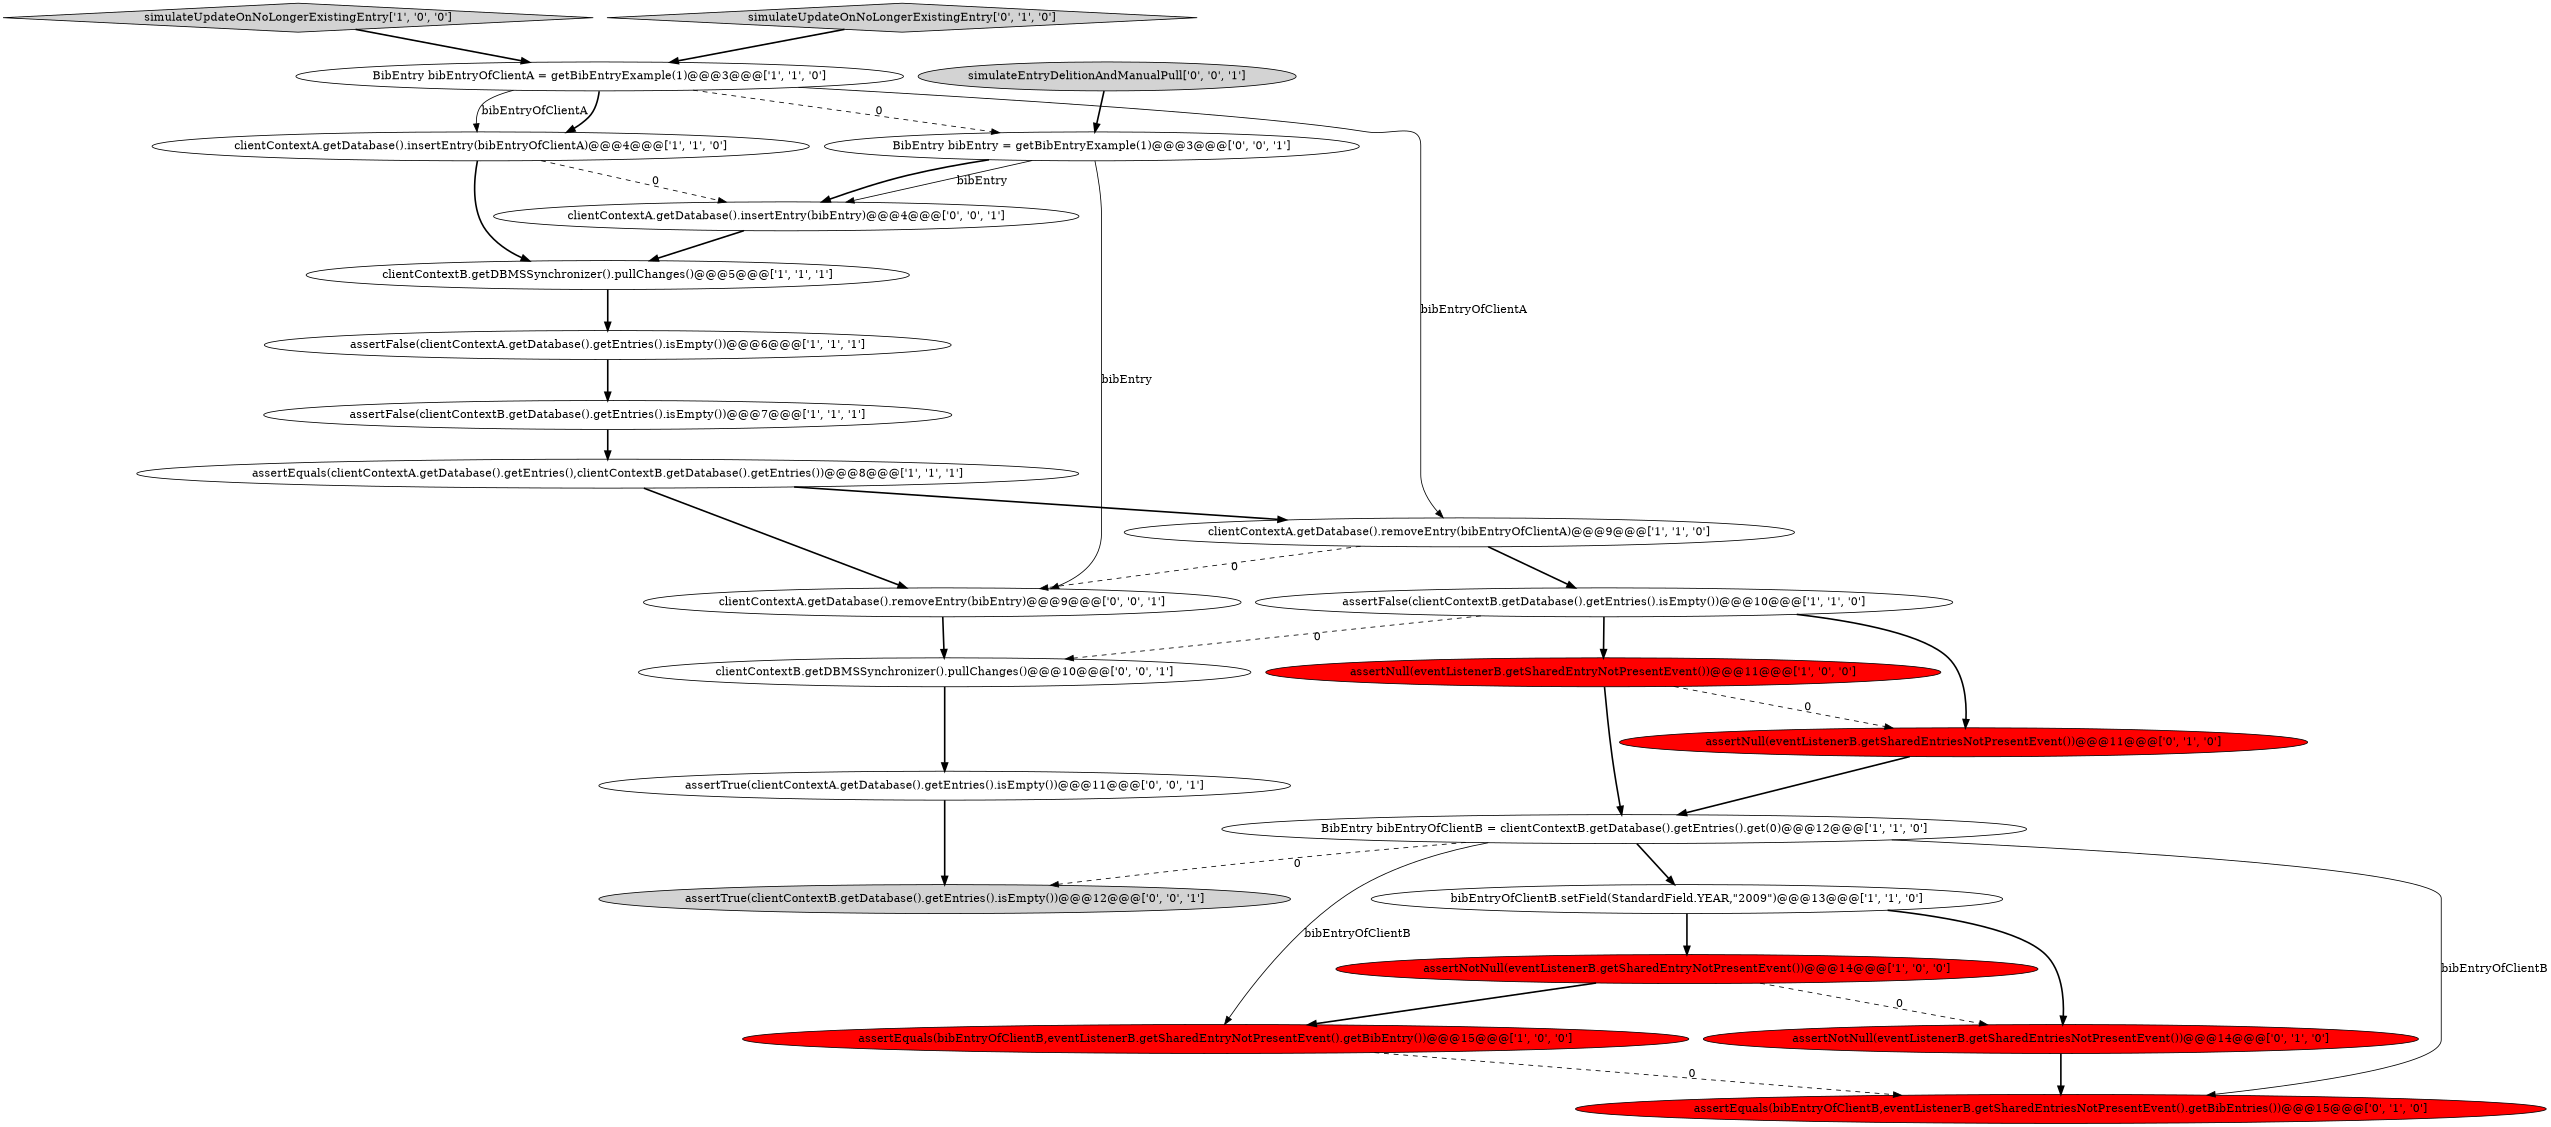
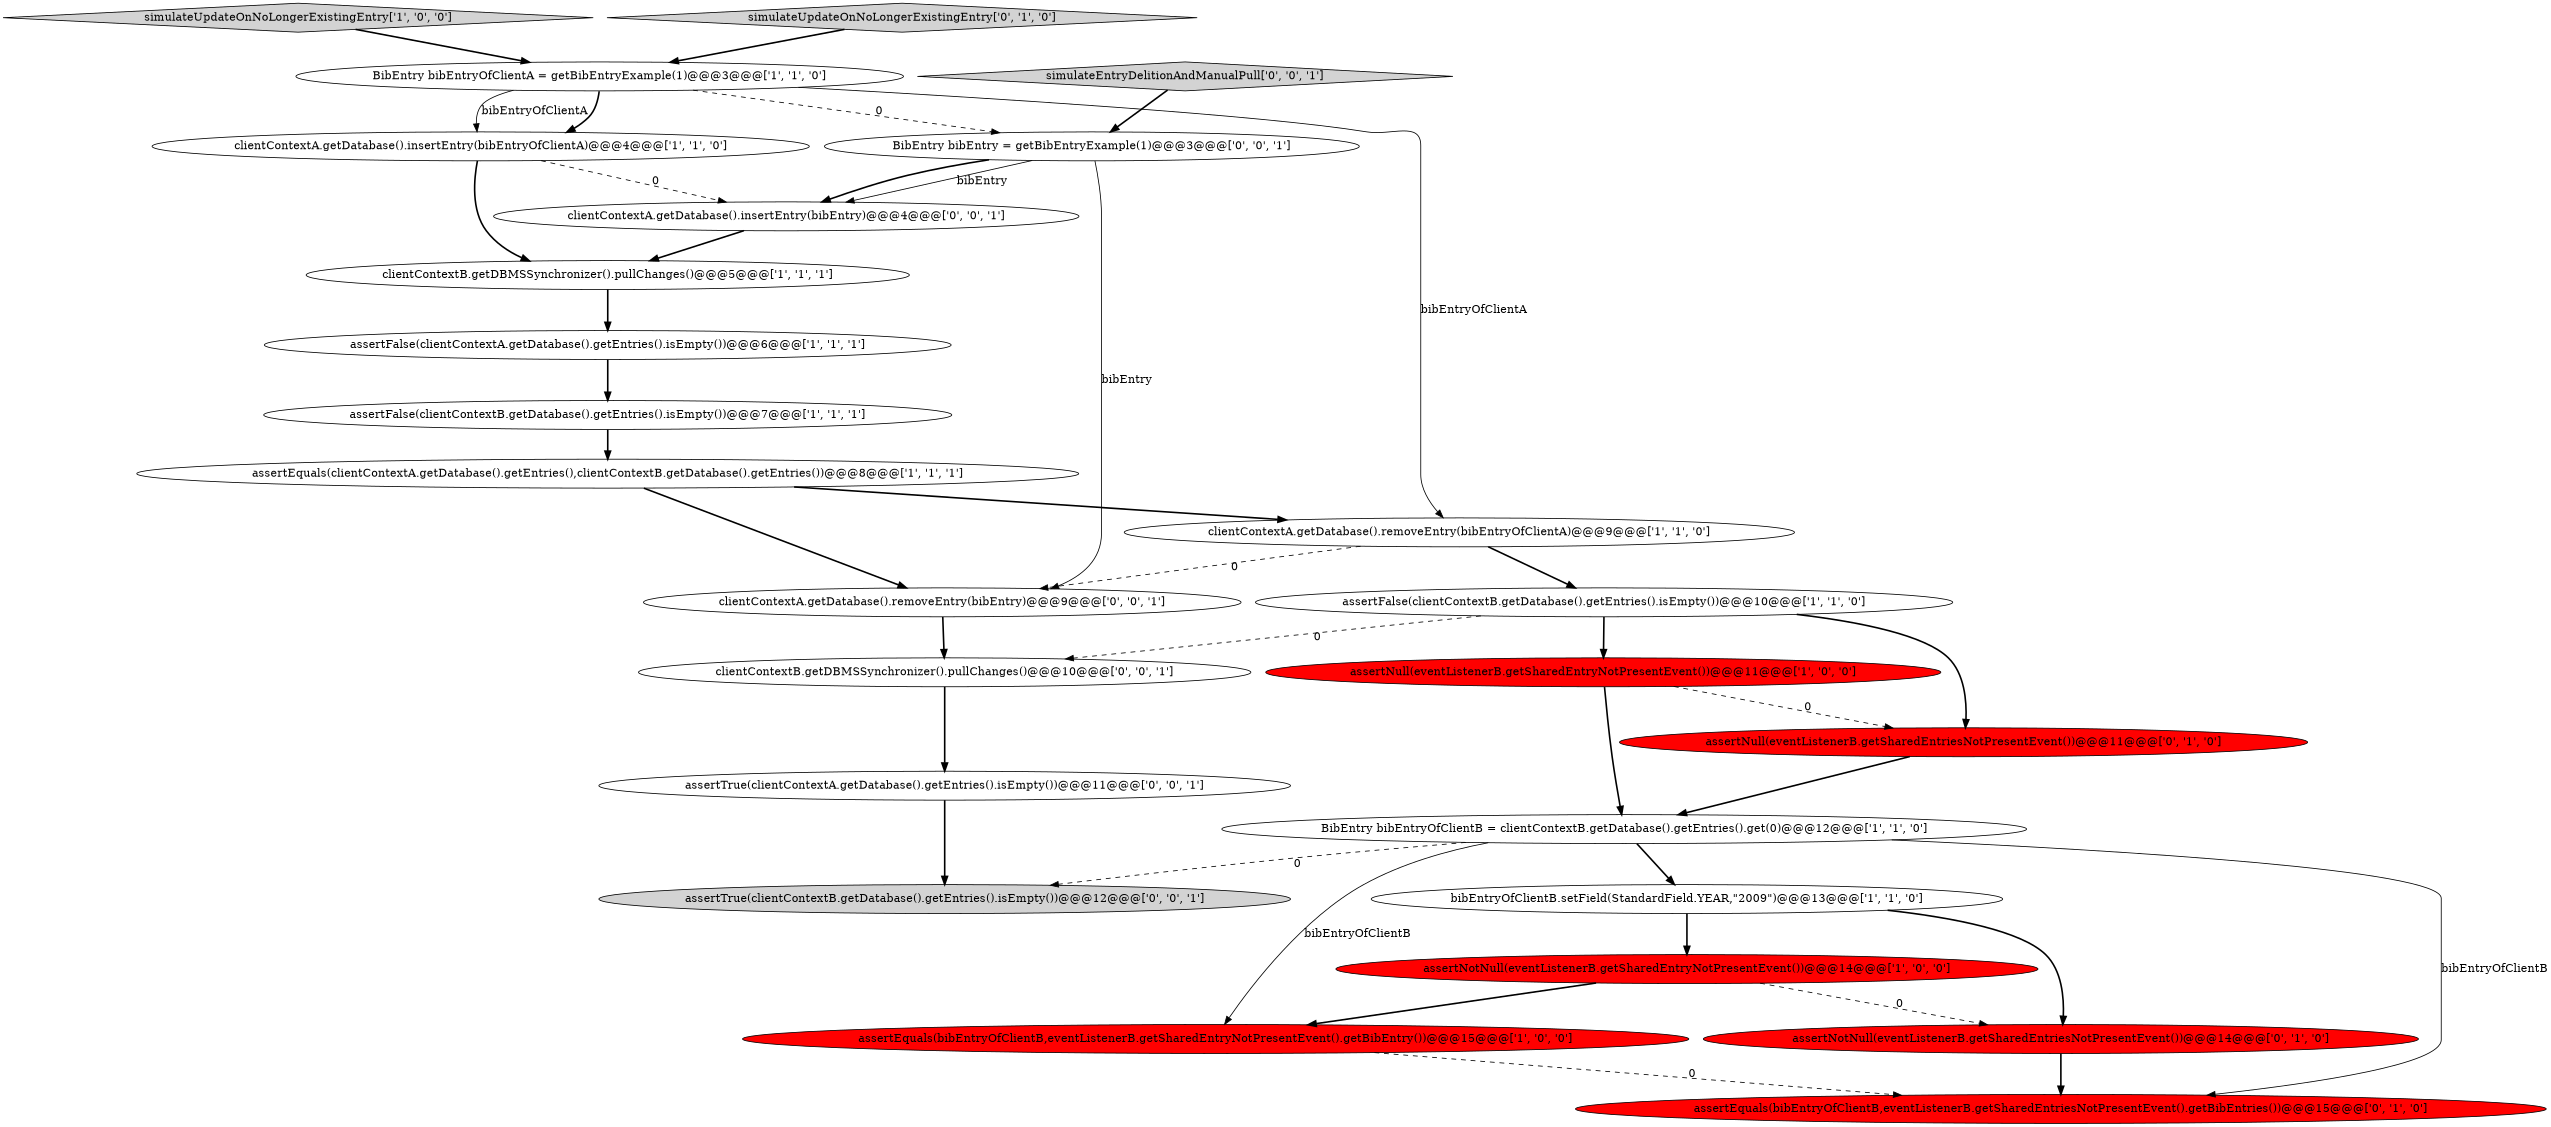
node "simulateEntryDelitionAndManualPull['0', '0', '1']": shape ellipse -> diamond
